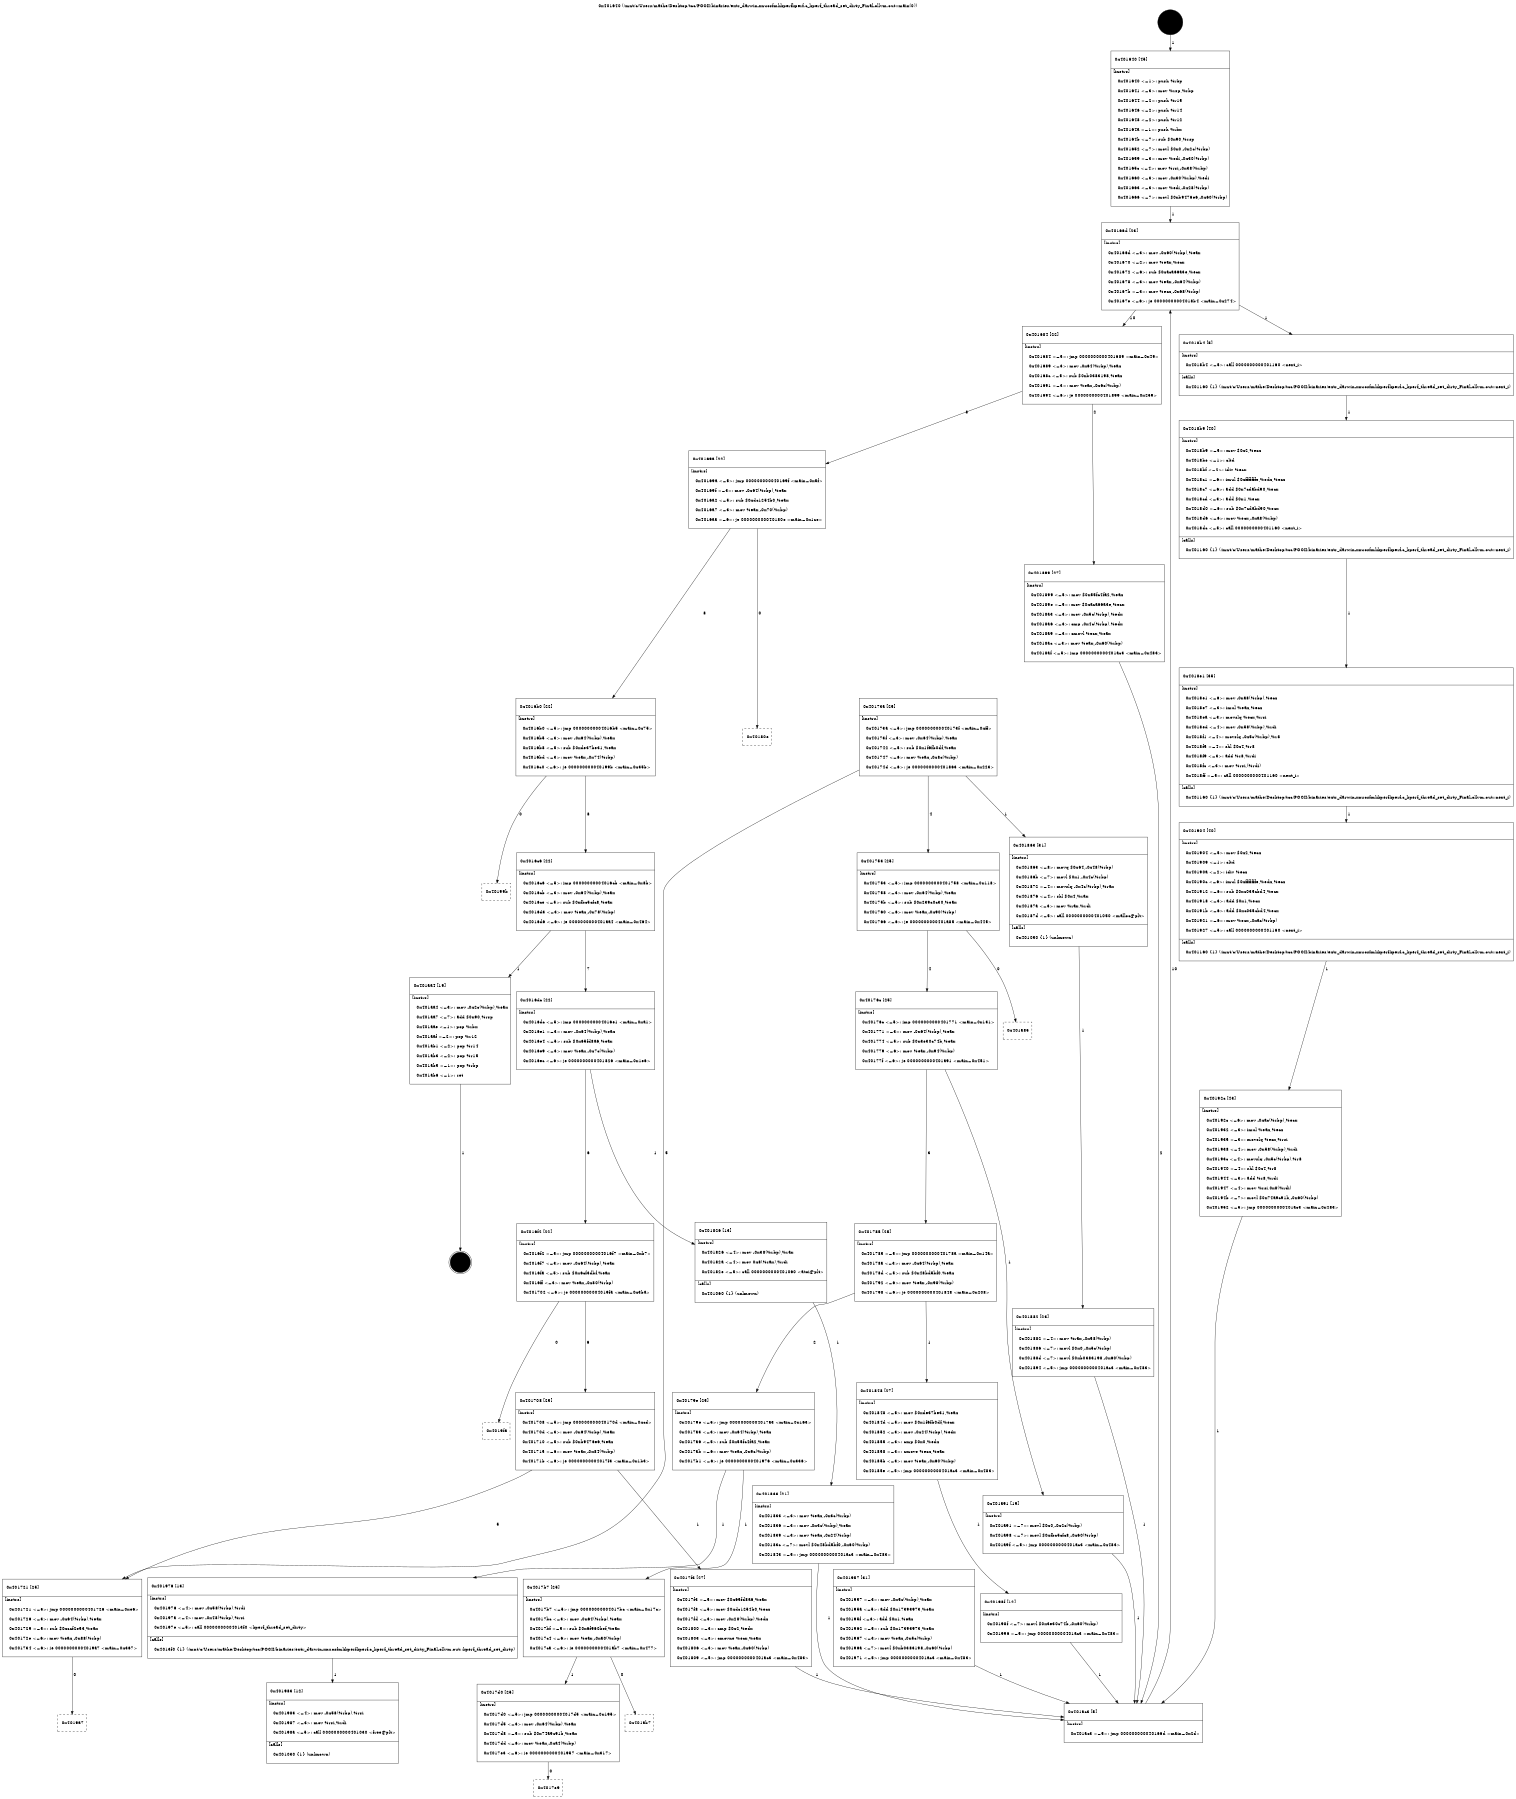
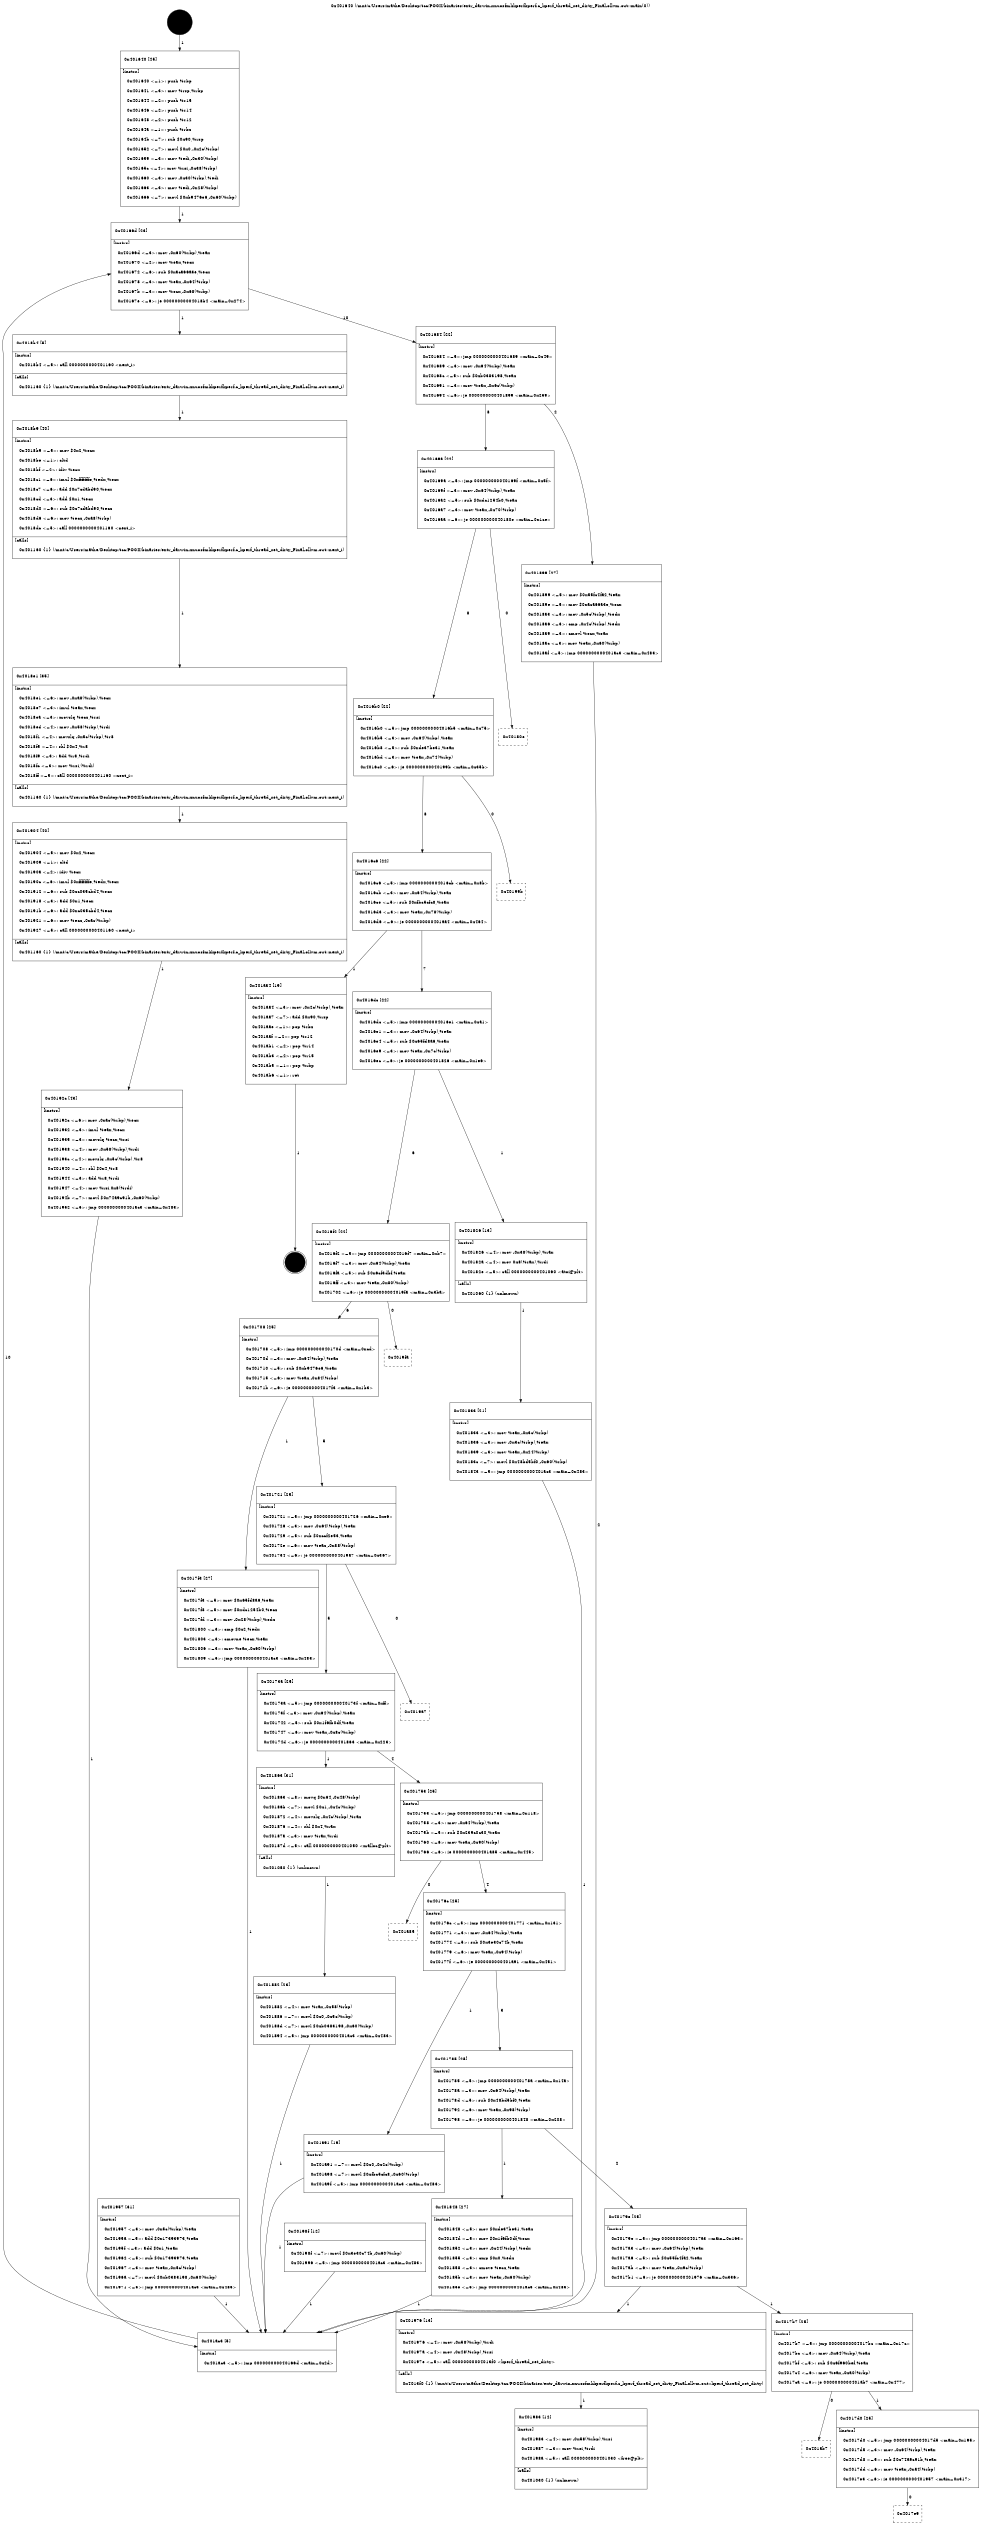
edge "0x40173a [25]" -> "0x401721 [25]": reversed
edge "0x401848 [27]" -> "0x40198f [12]": now "0x401848 [27]" -> "0x401ac3 [5]"
